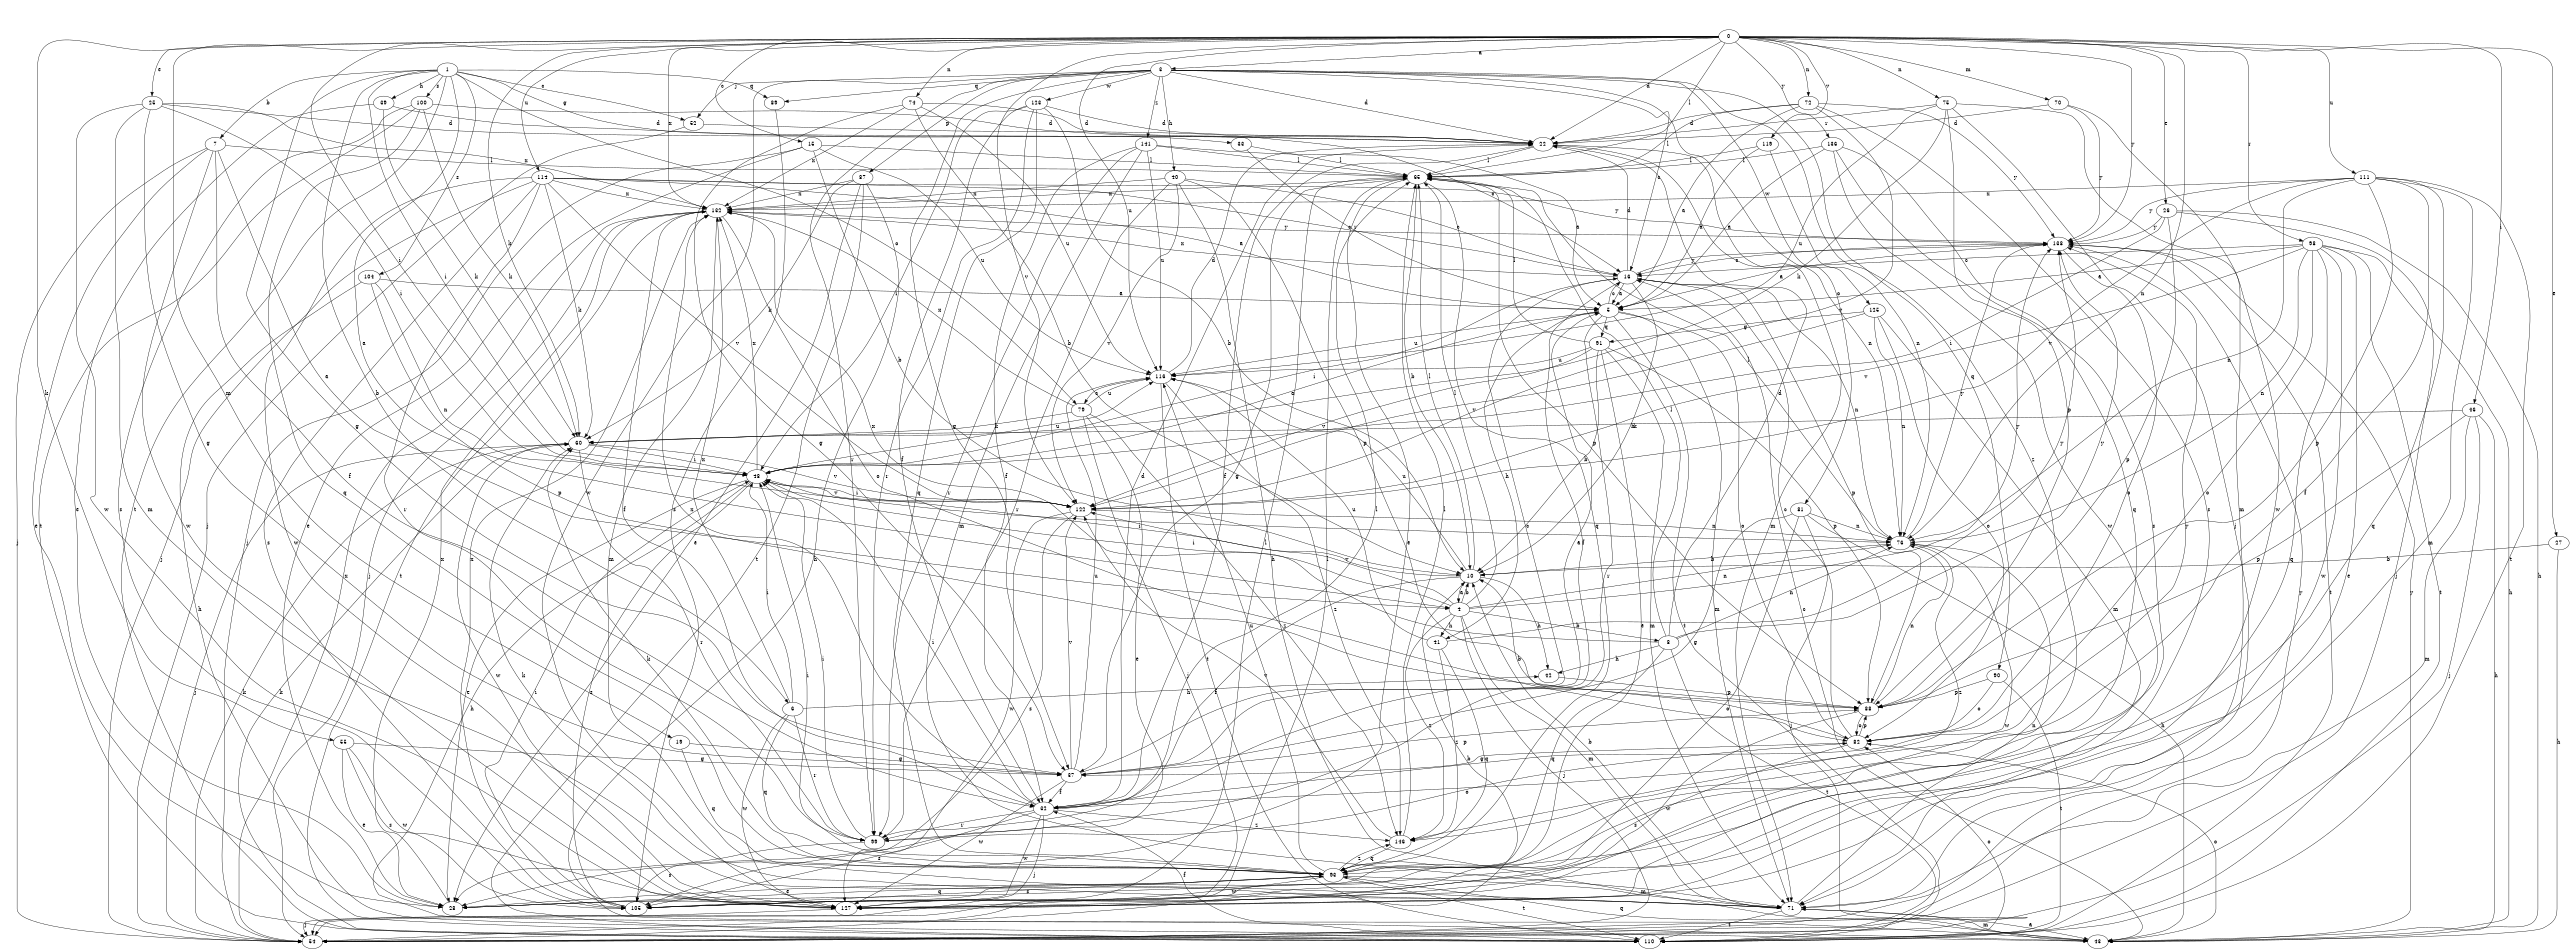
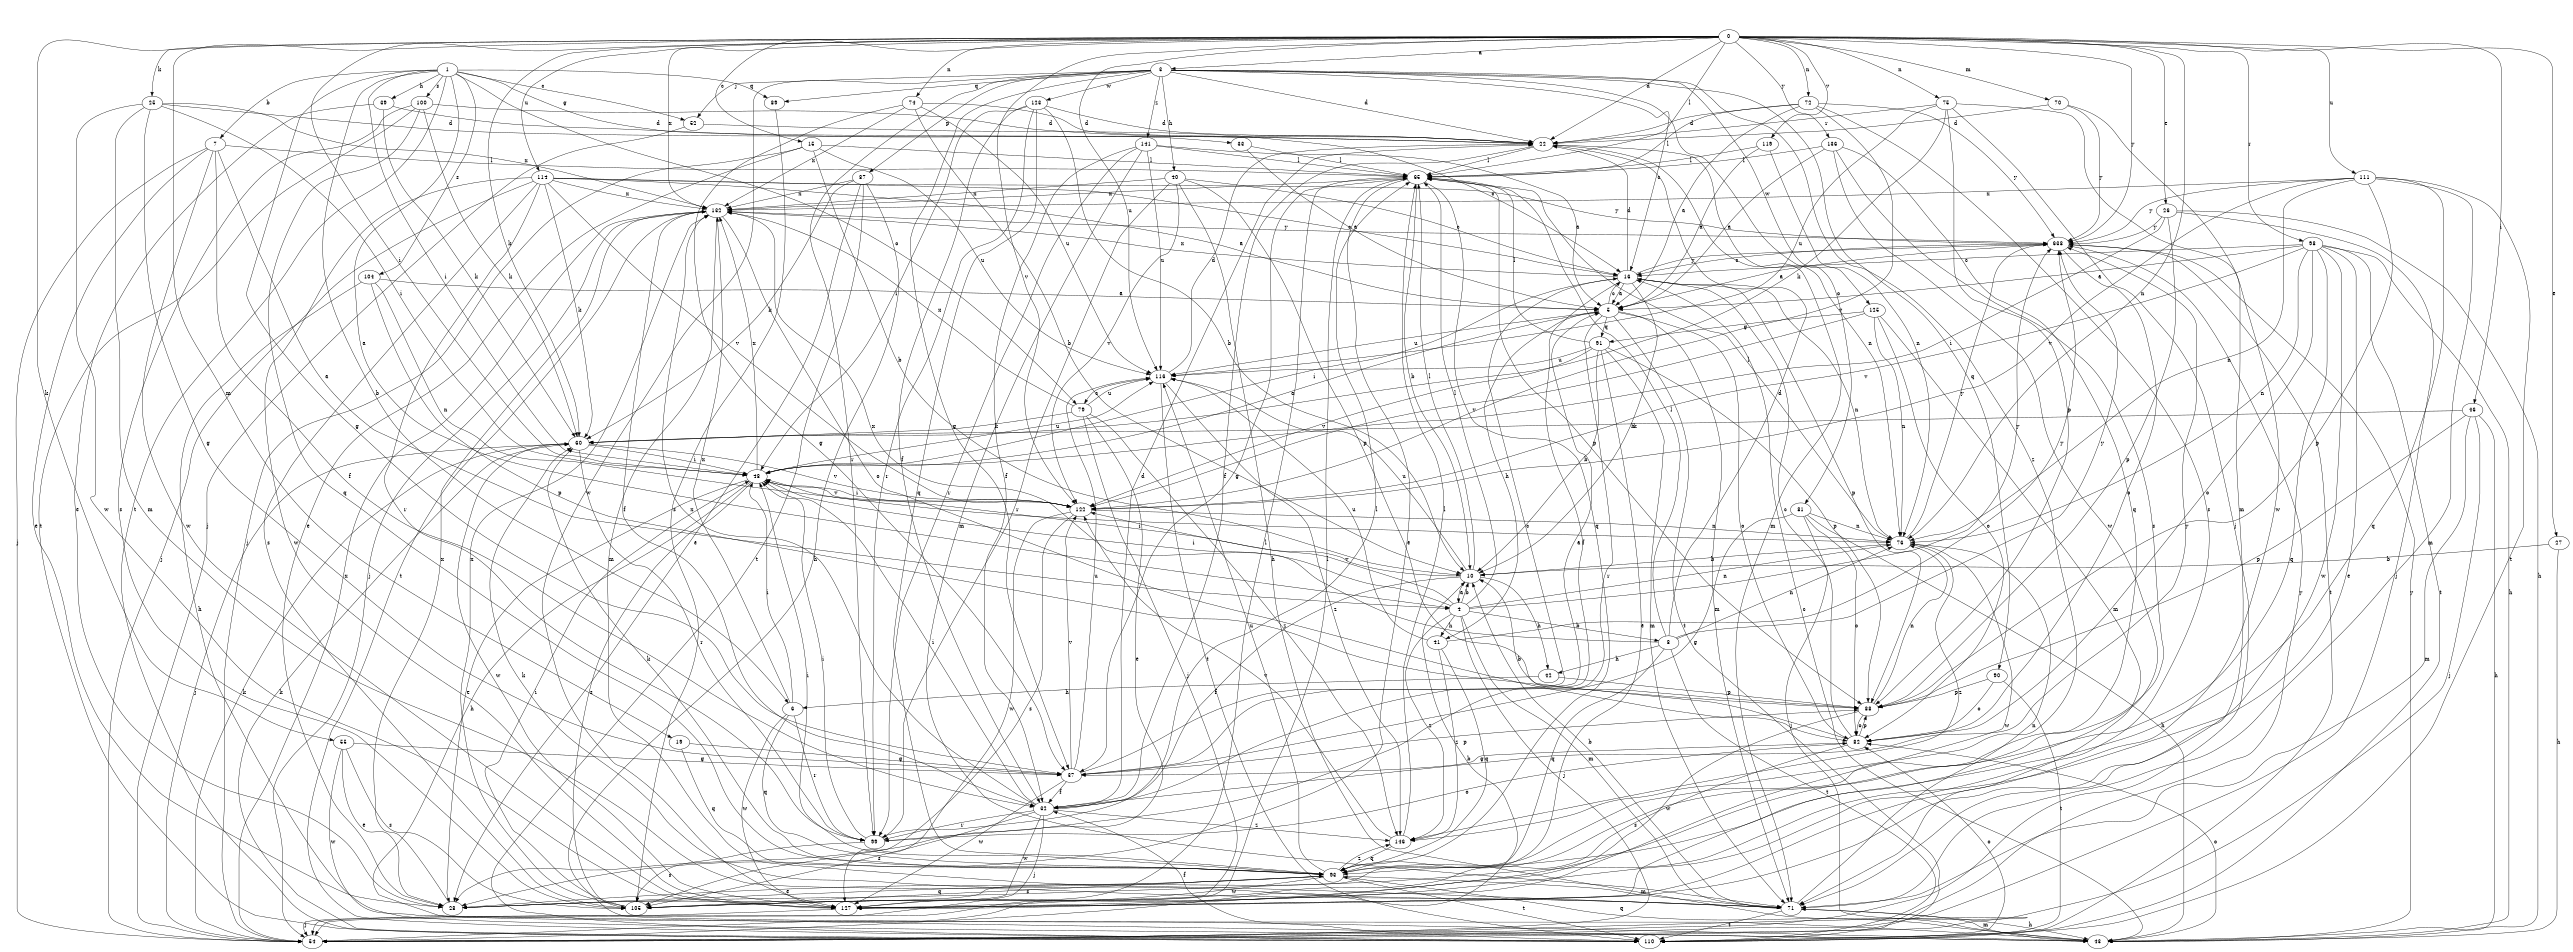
edge "0" -> "25": label "e" -> "k"
edge "33" -> "5": label "r" -> "a"
node "138": label "138" -> "638"
edge "6" -> "42": reversed
edge "111" -> "32": removed, label "f"
edge "81" -> "105": now "81" -> "82"
edge "55" -> "127": now "55" -> "43"
edge "71" -> "43": label "a" -> "h"
